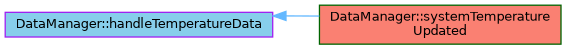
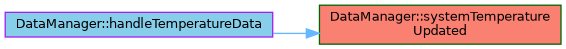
edge "DataManager::systemTemperature Updated" -> "DataManager::handleTemperatureData": reversed
